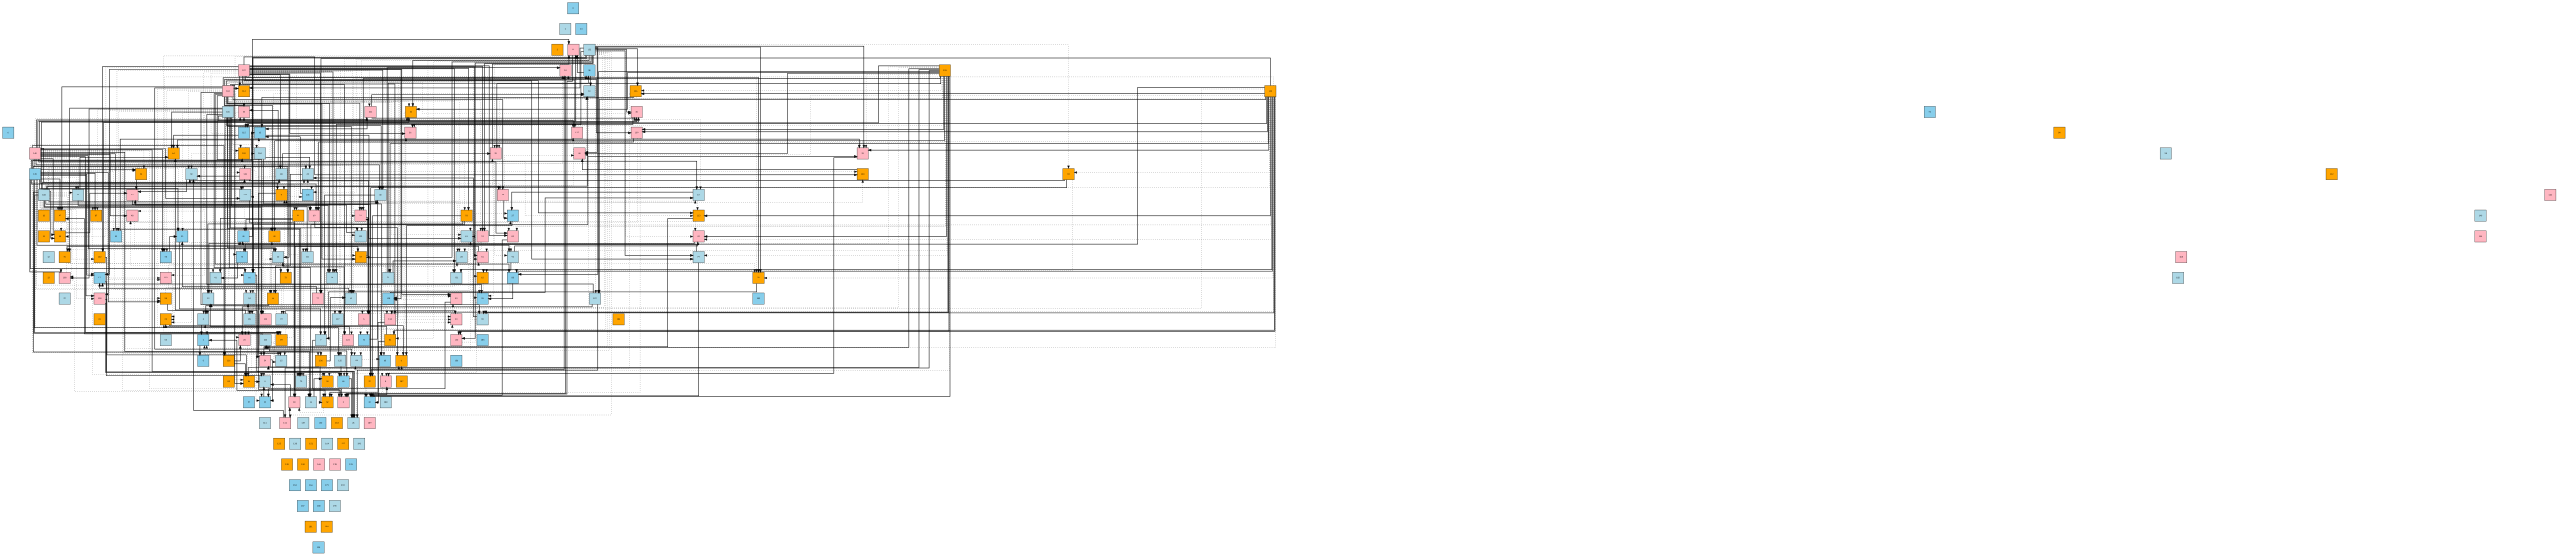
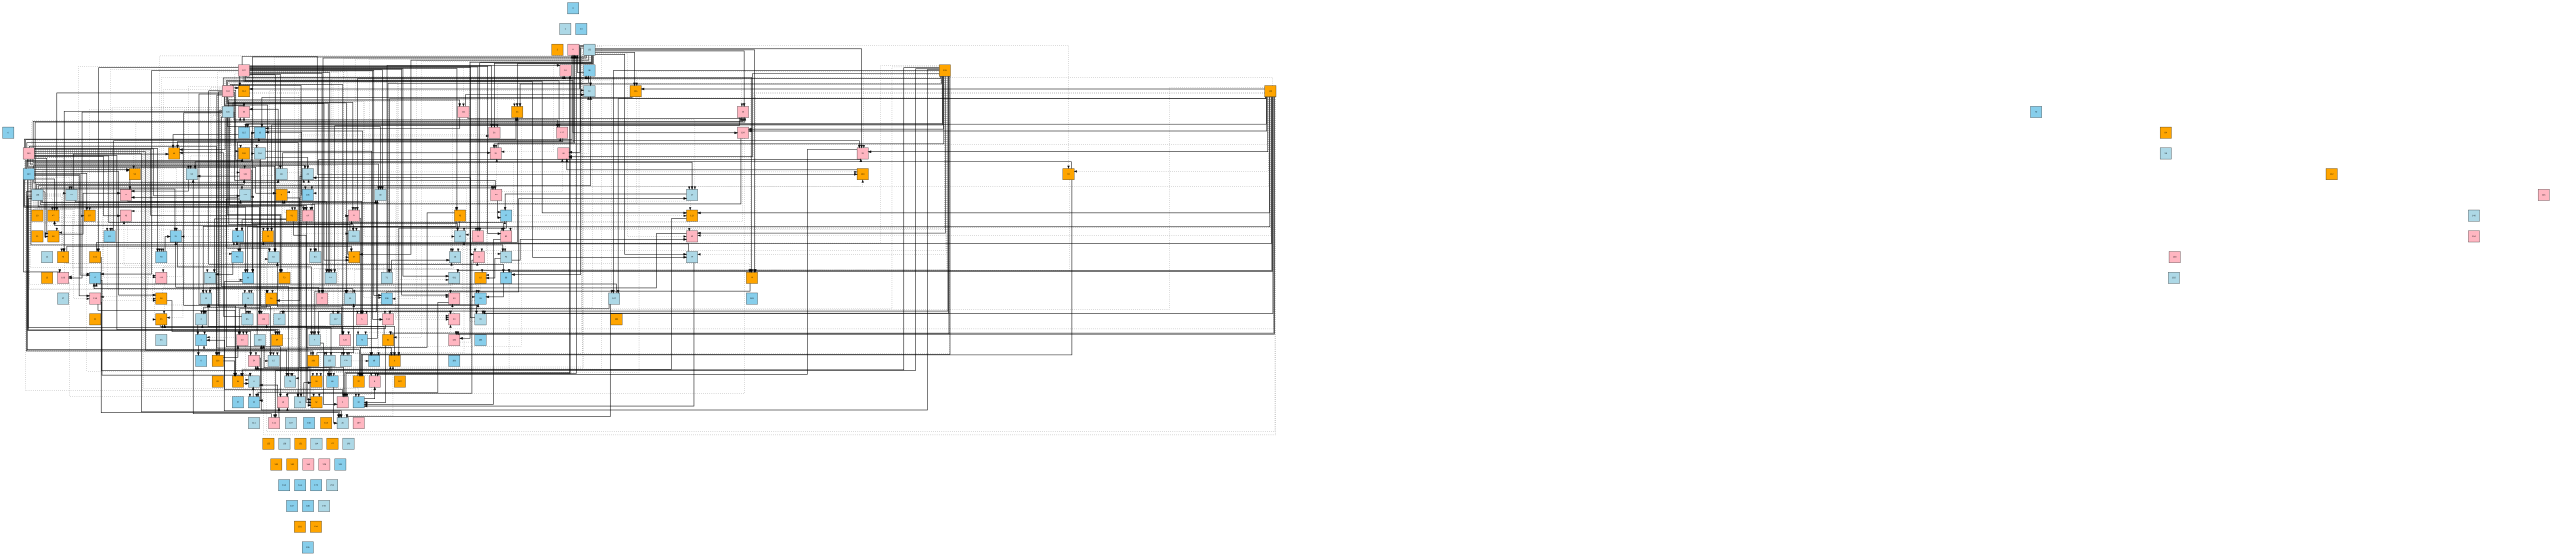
edge "135" -> "32": now "135" -> "37"
node "188": removed
